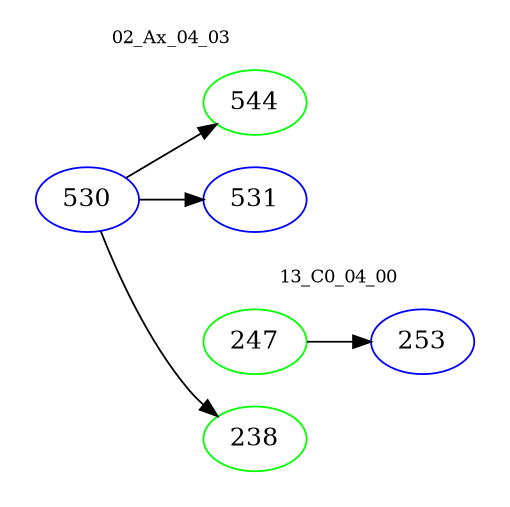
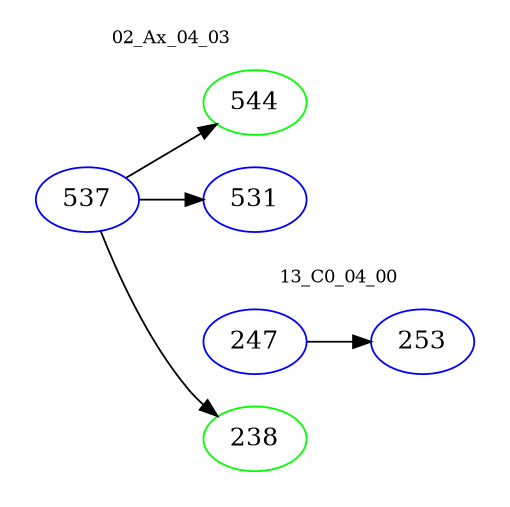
node "530": label "530" -> "537"
node "247": color green -> blue
